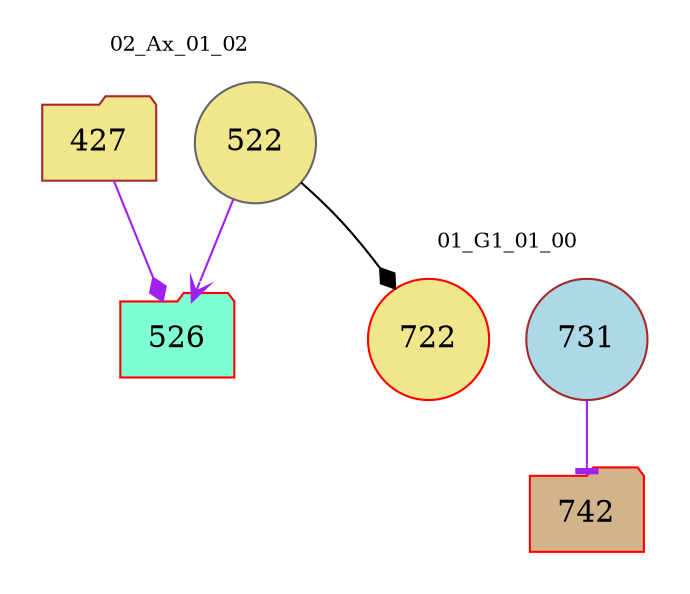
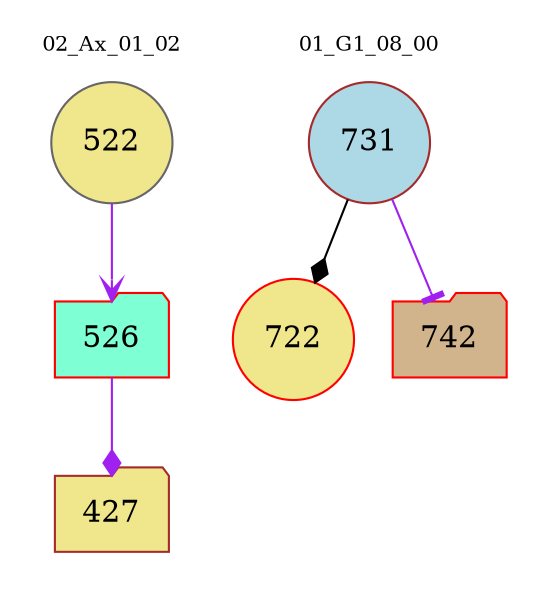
edge "522" -> "722": now "731" -> "722"
edge "427" -> "526": reversed
cluster "01_G1_01_00": label "01_G1_01_00" -> "01_G1_08_00"
